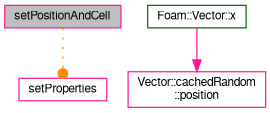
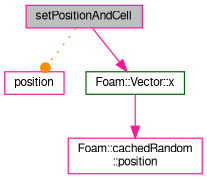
edge "setPositionAndCell" -> "Foam::Vector::x": added
node "setProperties": label "setProperties" -> "position"
node "Vector::cachedRandom ::position": label "Vector::cachedRandom ::position" -> "Foam::cachedRandom ::position"
